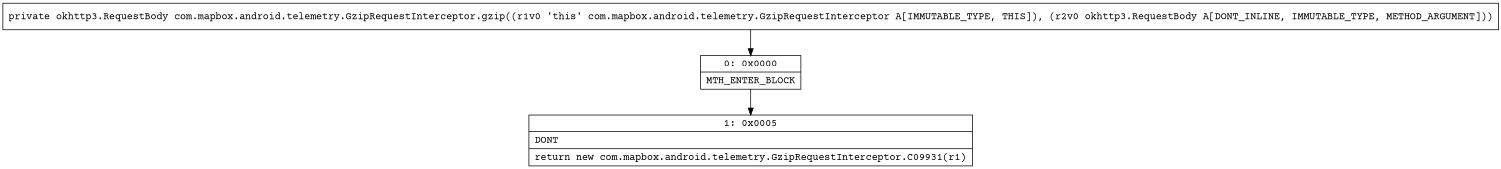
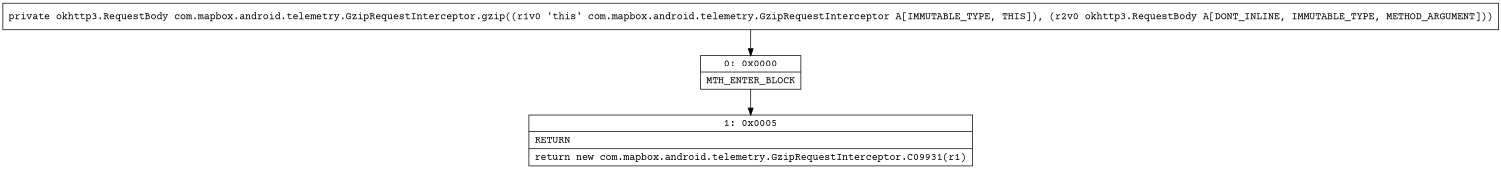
node "1: 0x0005": text "DONT" -> "RETURN"
